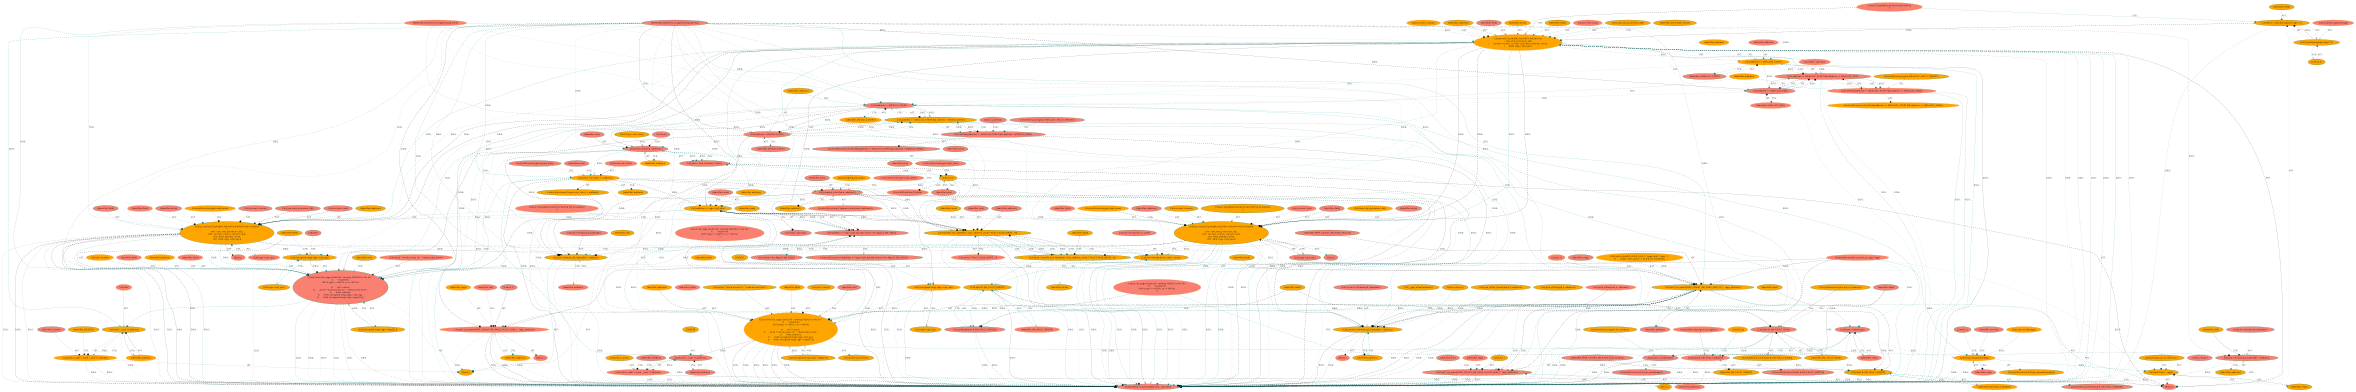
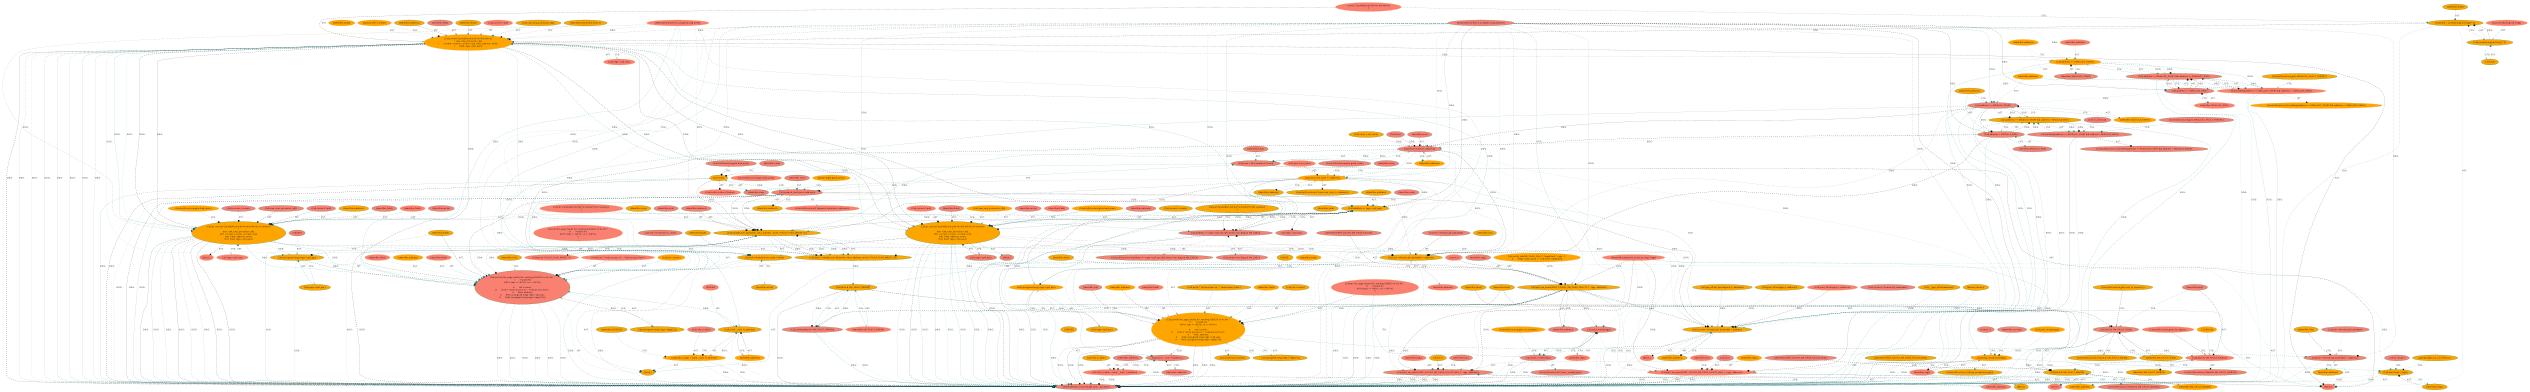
node "(ControlStructure,goto no_context;)": color darkgreen -> darkorange
edge "(Call,BUG())" -> "(Call,fault & VM_FAULT_SIGBUS)": arrowhead box -> onormal
node "(Identifier,PERF_COUNT_SW_PAGE_FAULTS_MAJ)": added
